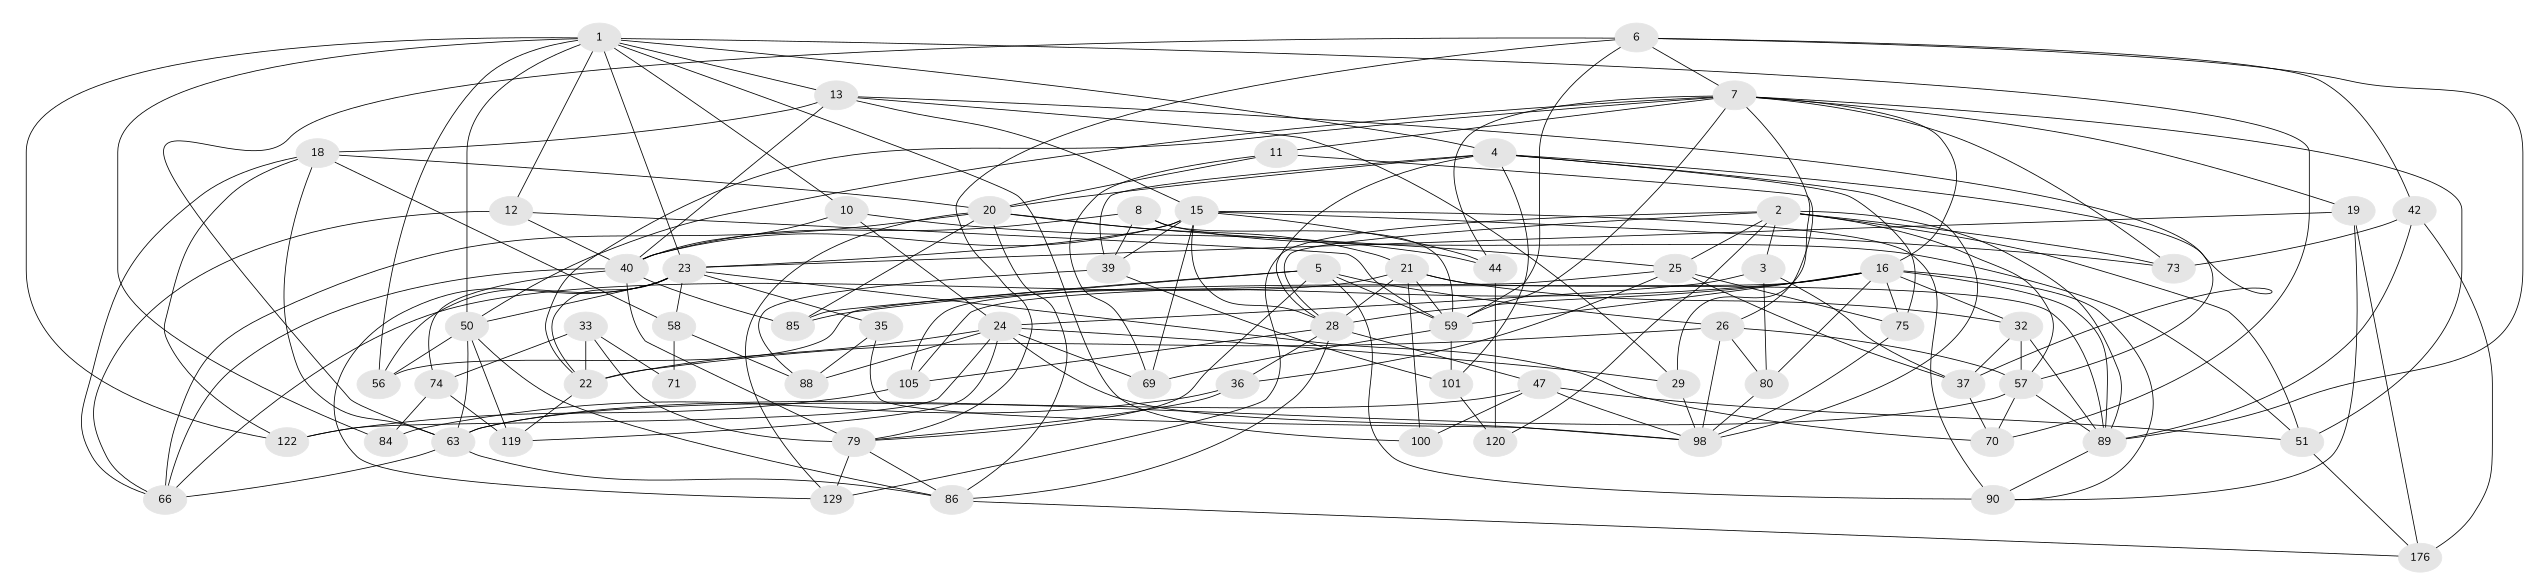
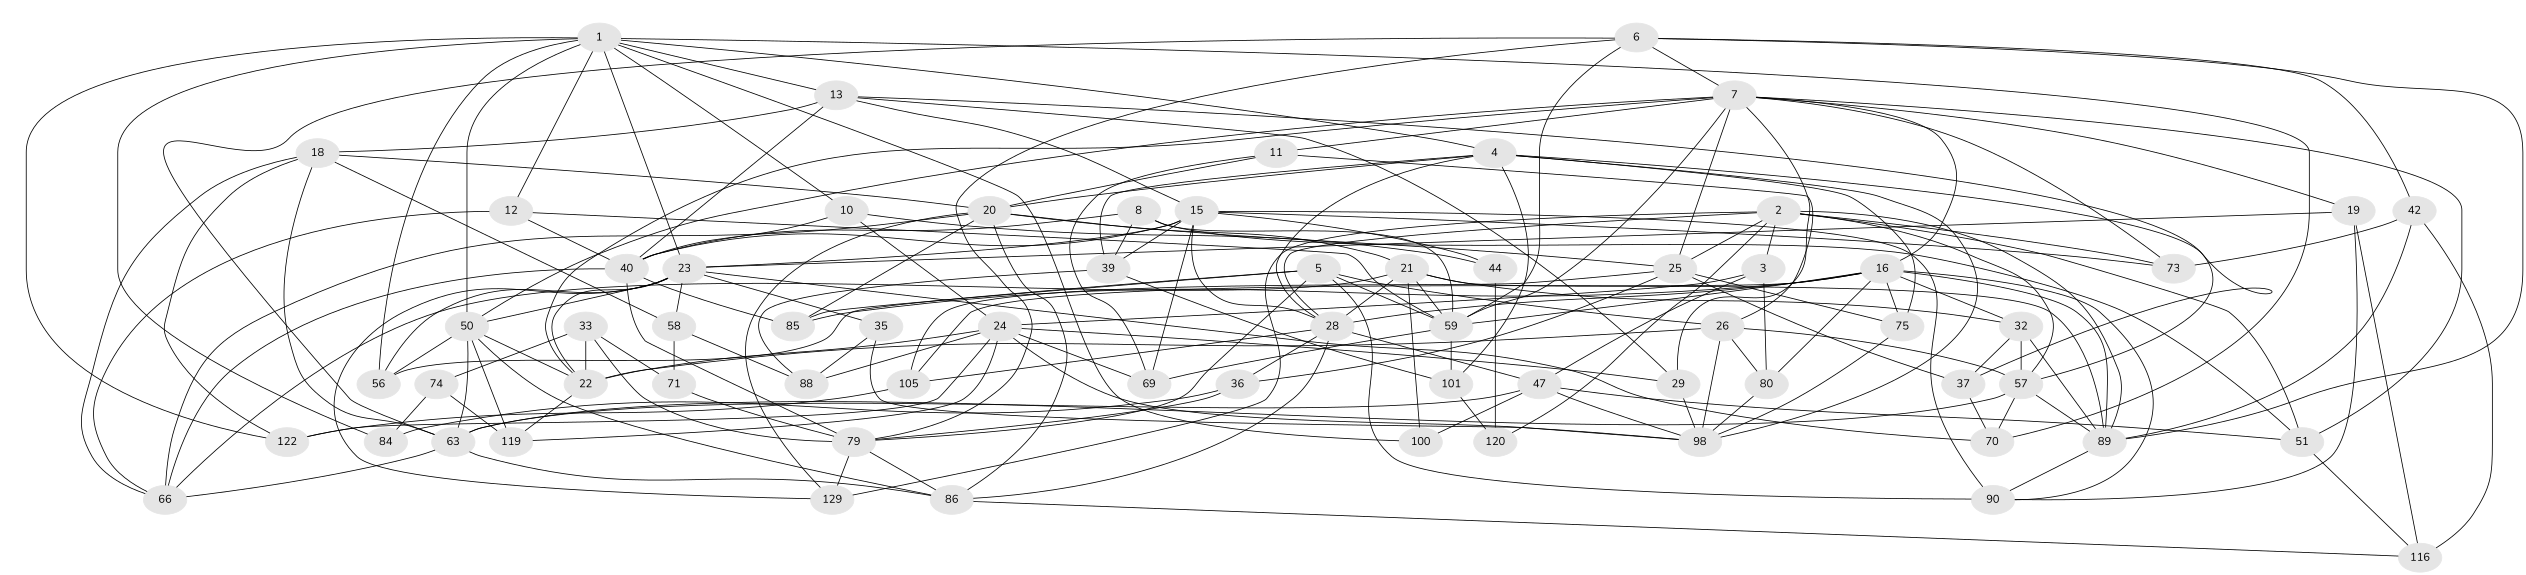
edge "7" -- "44": now "7" -- "25"
edge "40" -- "74": removed
edge "3" -- "37": now "3" -- "47"
edge "50" -- "22": added
edge "71" -- "79": added
node "176": label "176" -> "116"
